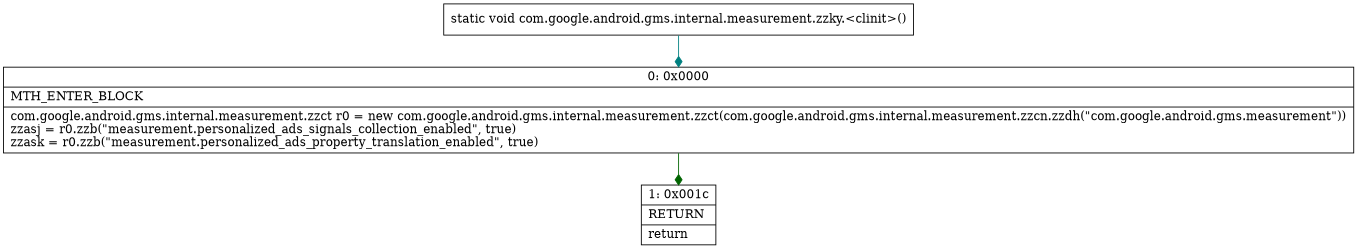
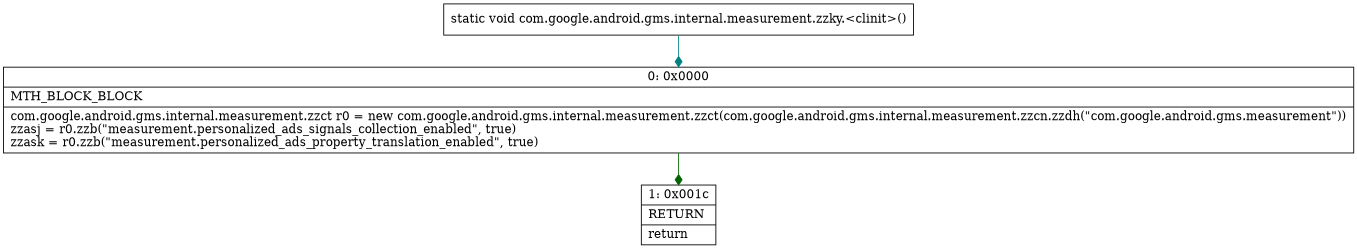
node "0: 0x0000": text "MTH_ENTER_BLOCK" -> "MTH_BLOCK_BLOCK"
